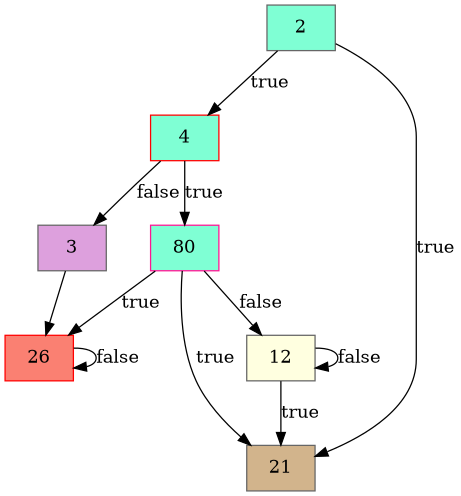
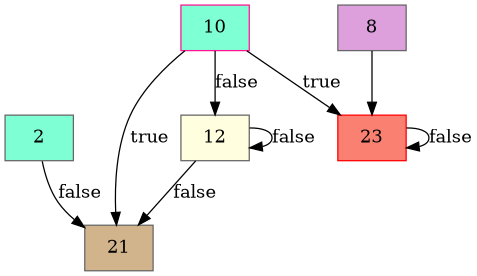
node "4": removed
node "3": label "3" -> "8"
node "80": label "80" -> "10"
edge "2" -> "21": label "true" -> "false"
node "26": label "26" -> "23"
edge "12" -> "21": label "true" -> "false"
